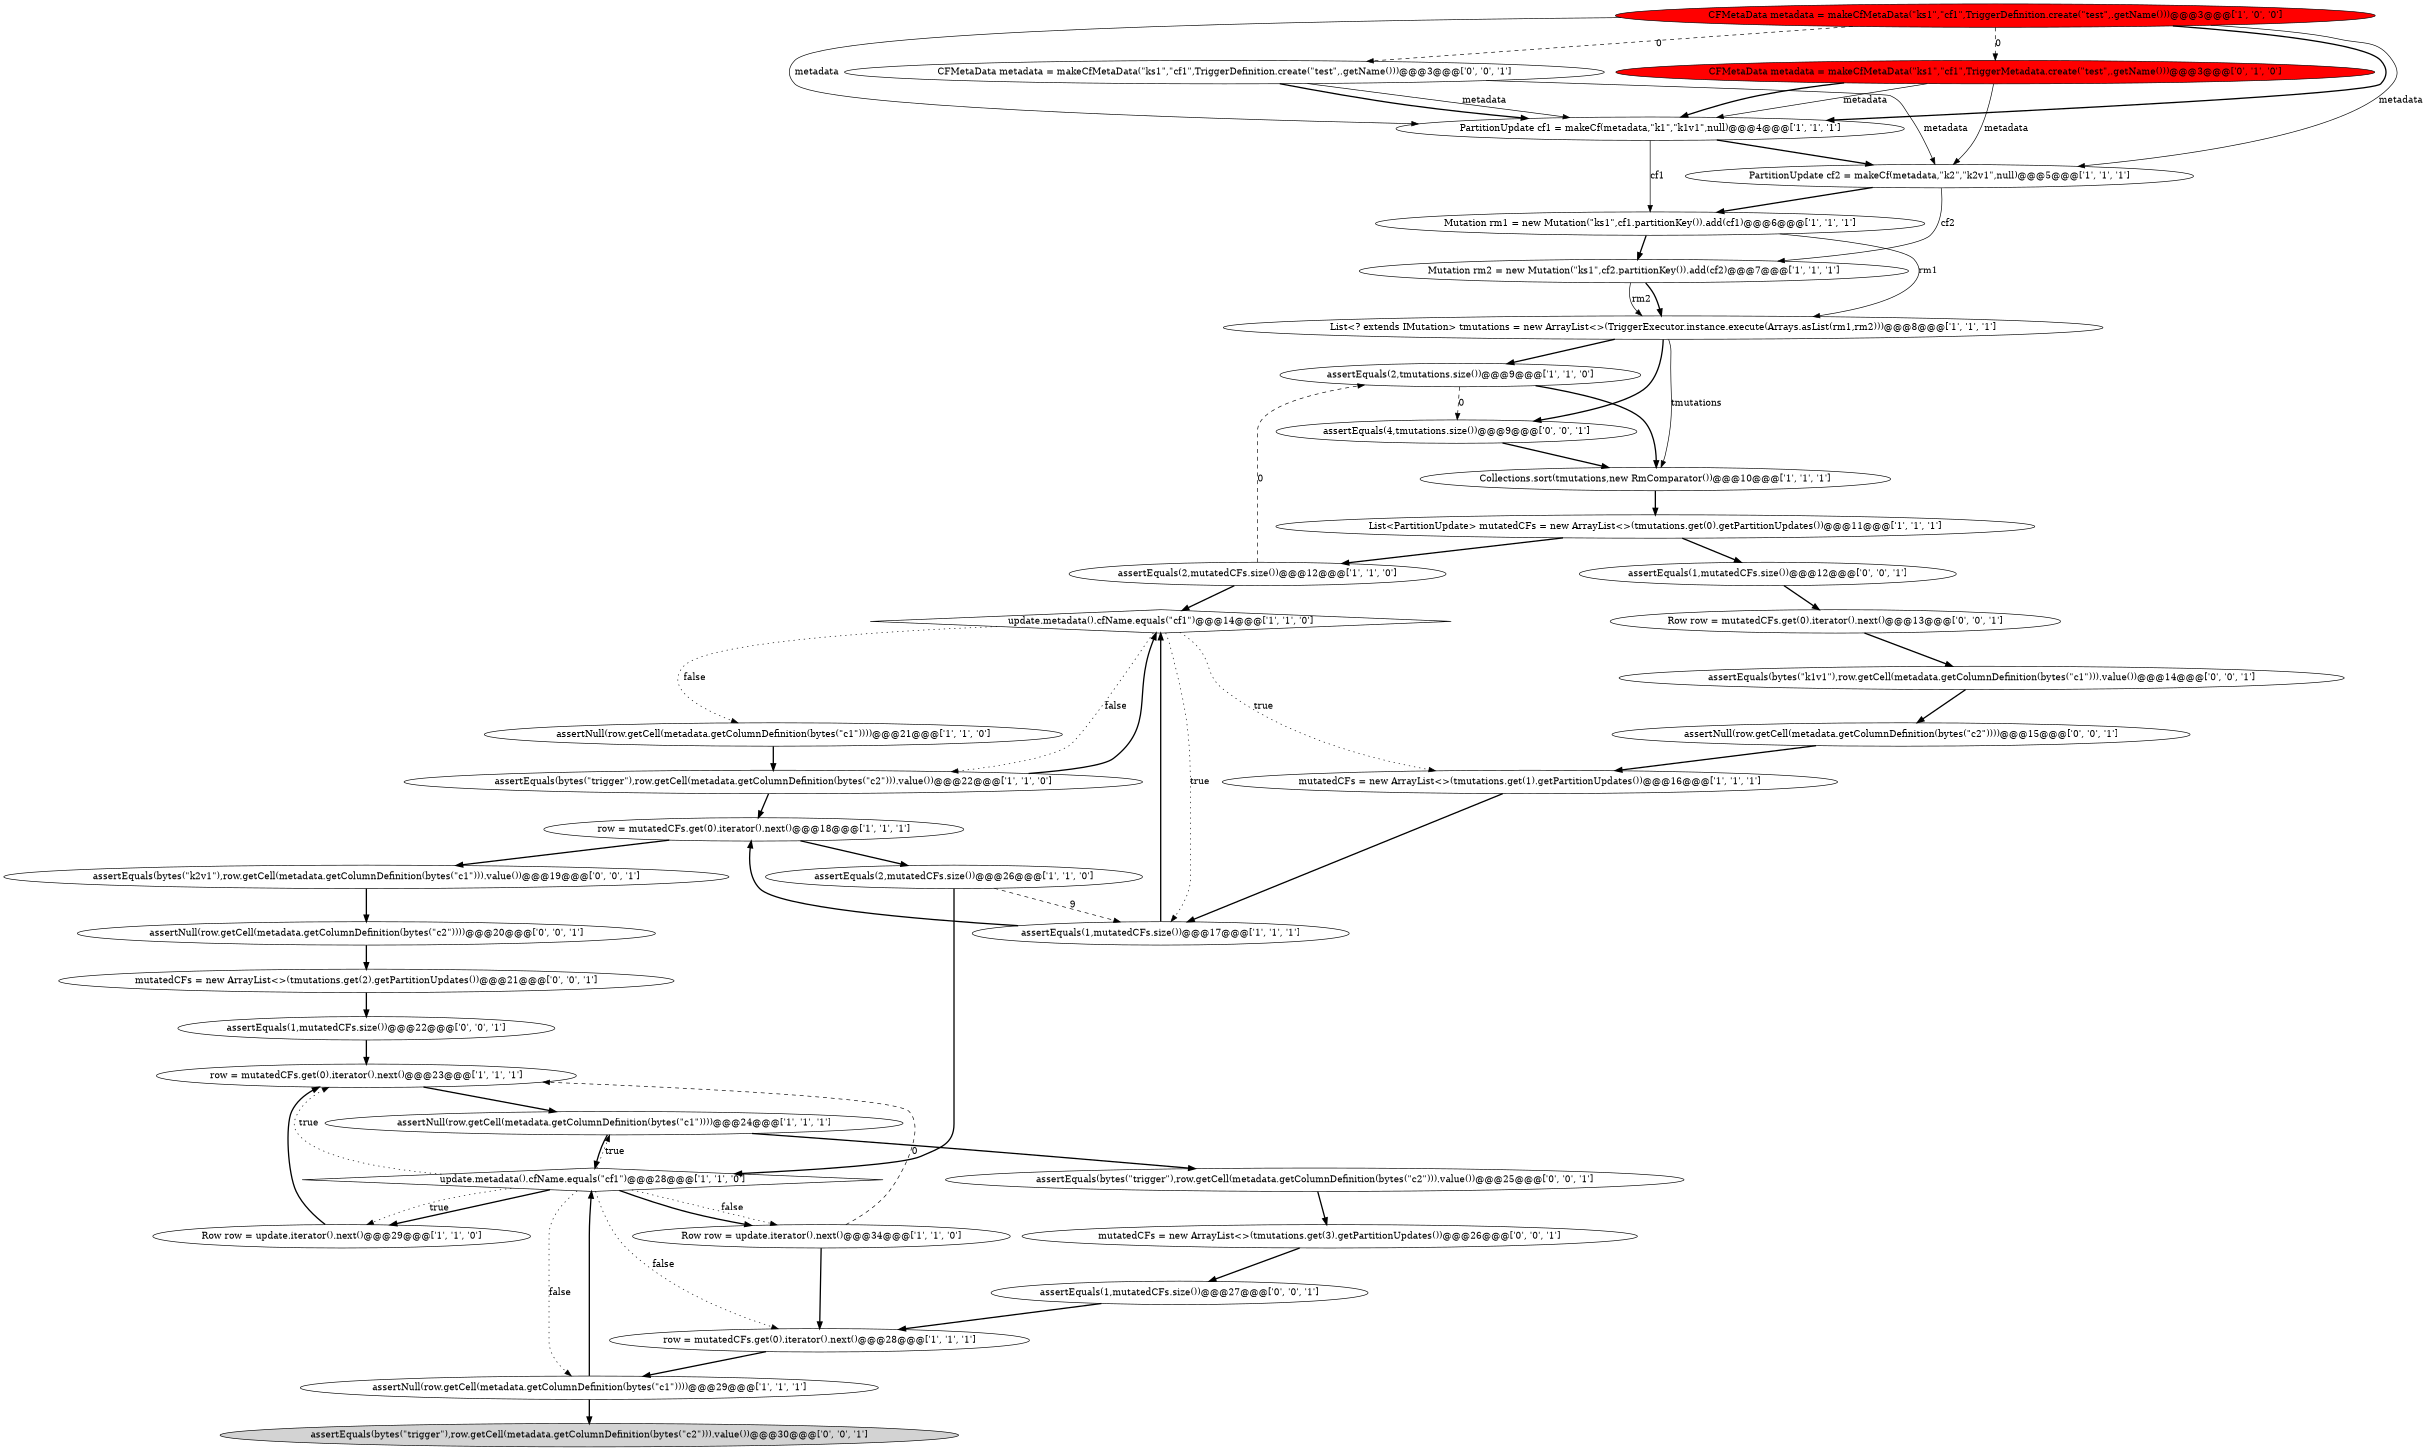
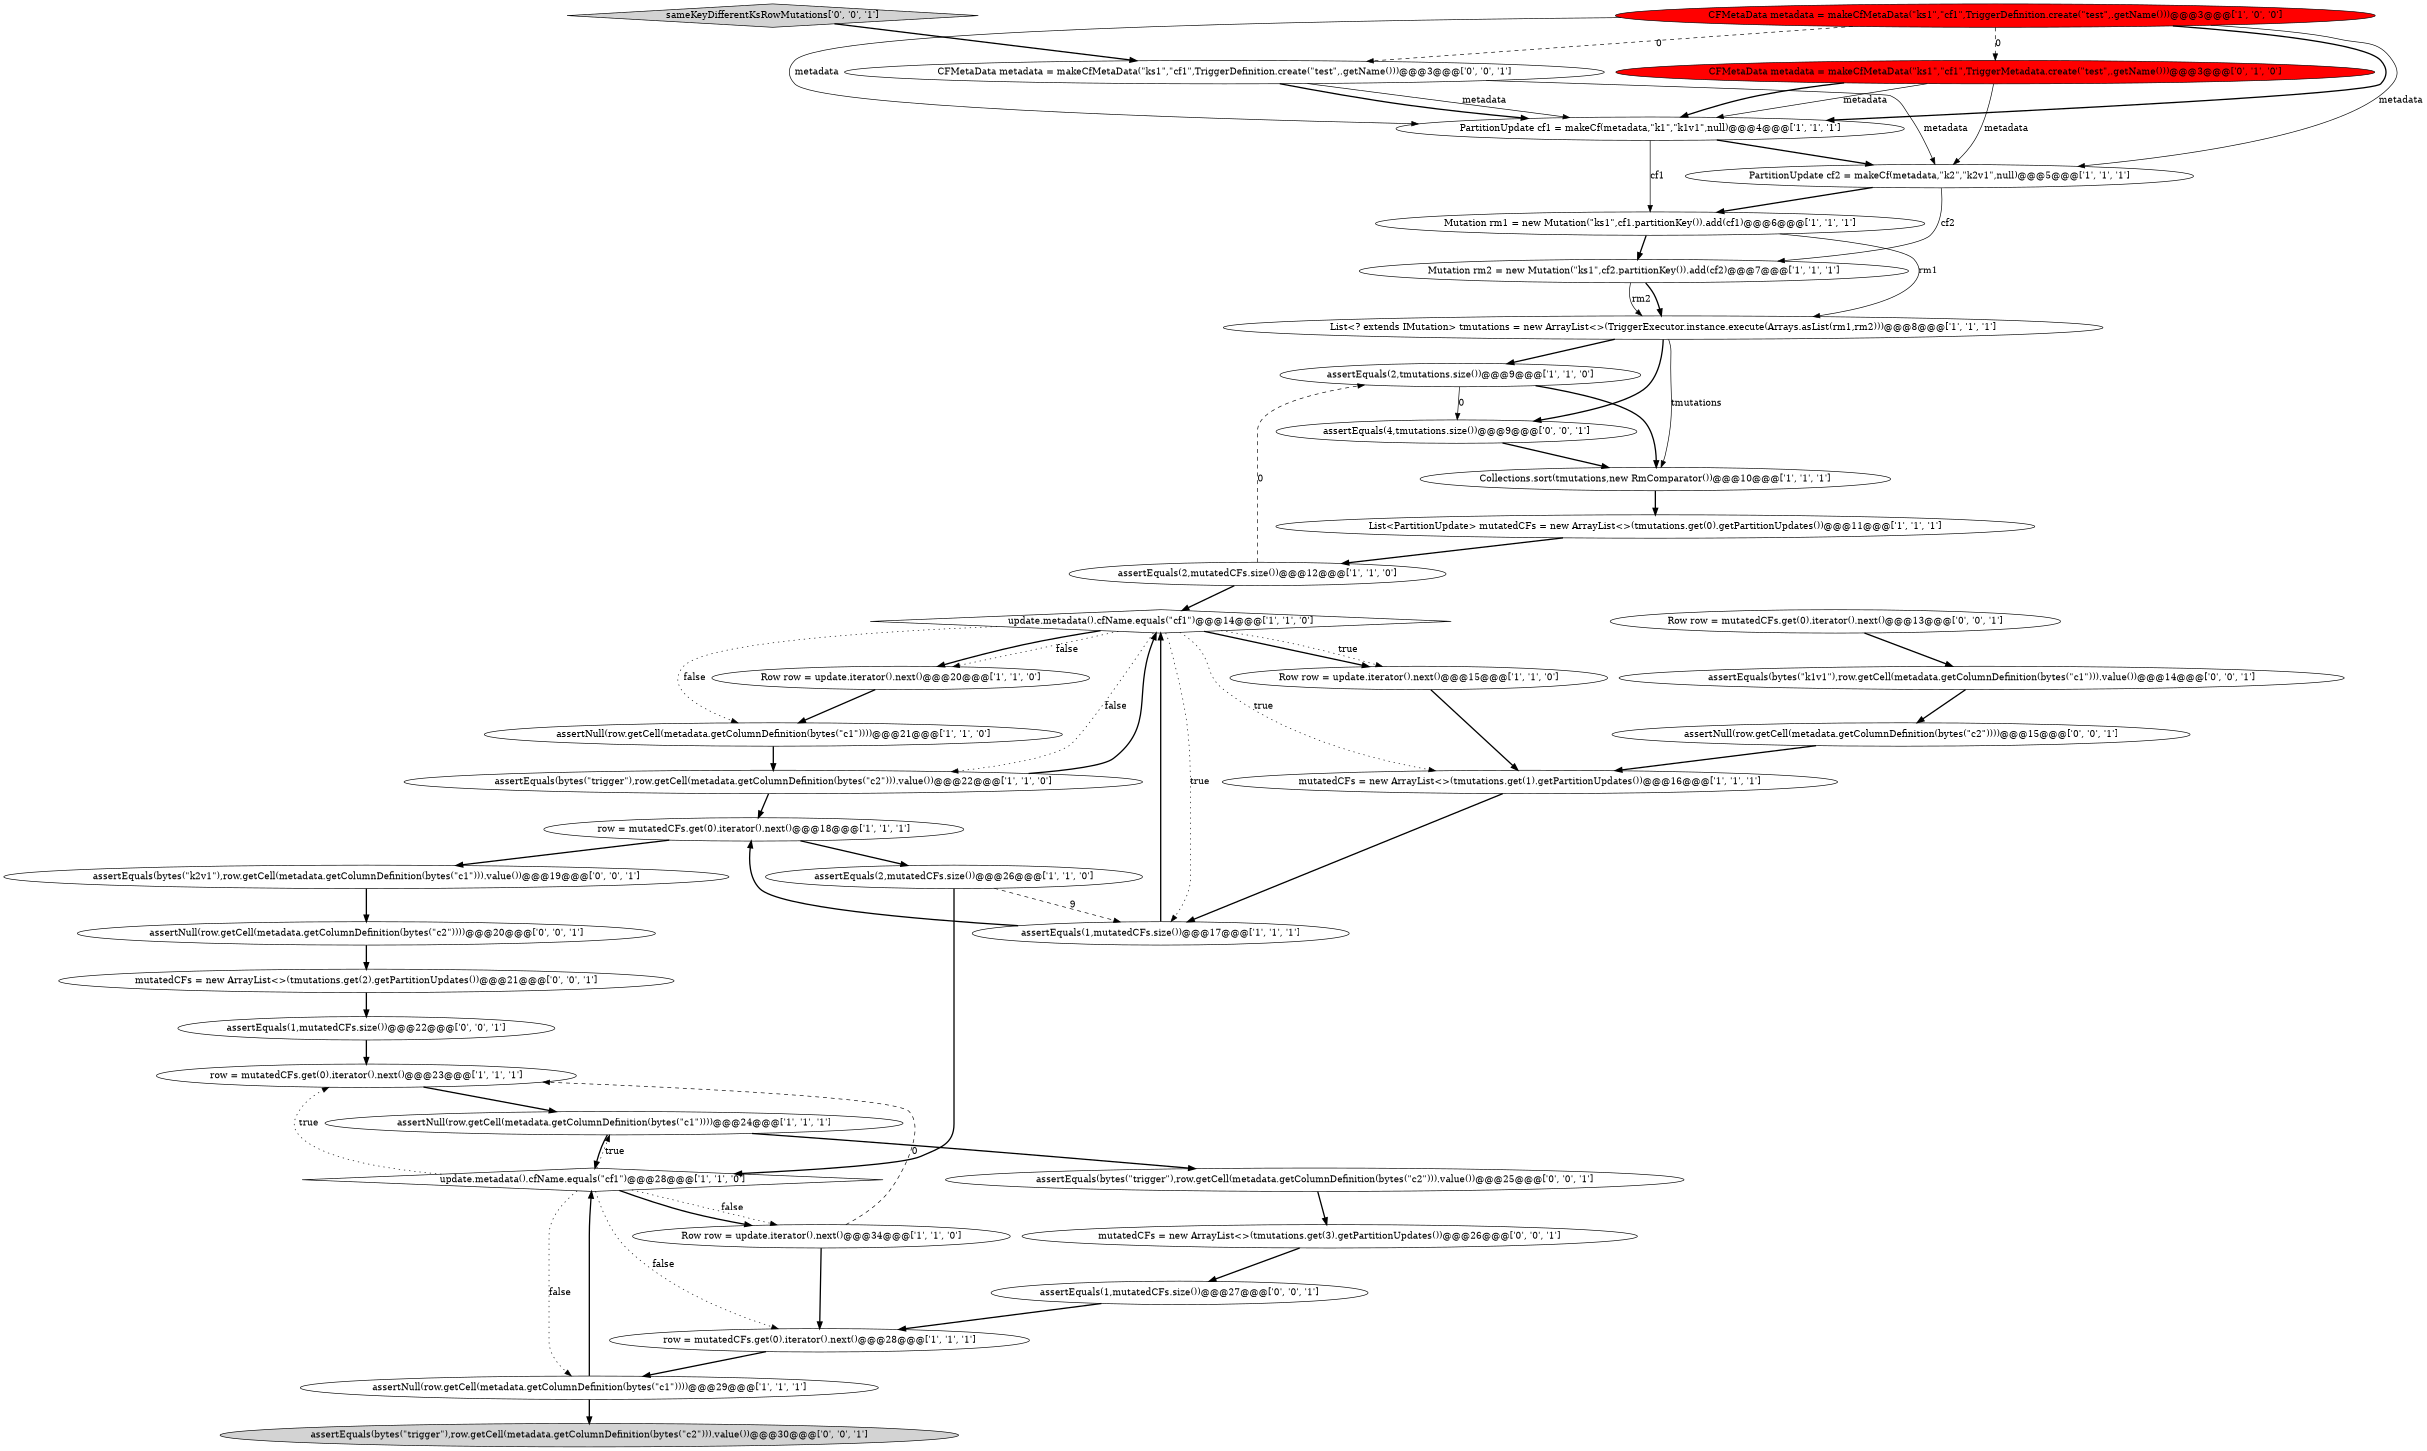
node "sameKeyDifferentKsRowMutations['0', '0', '1']": added
edge "assertEquals(2,tmutations.size())@@@9@@@['1', '1', '0']" -> "assertEquals(4,tmutations.size())@@@9@@@['0', '0', '1']": style dashed -> solid
node "assertEquals(1,mutatedCFs.size())@@@12@@@['0', '0', '1']": removed
node "Row row = update.iterator().next()@@@20@@@['1', '1', '0']": added
node "Row row = update.iterator().next()@@@15@@@['1', '1', '0']": added
node "Row row = update.iterator().next()@@@29@@@['1', '1', '0']": removed
